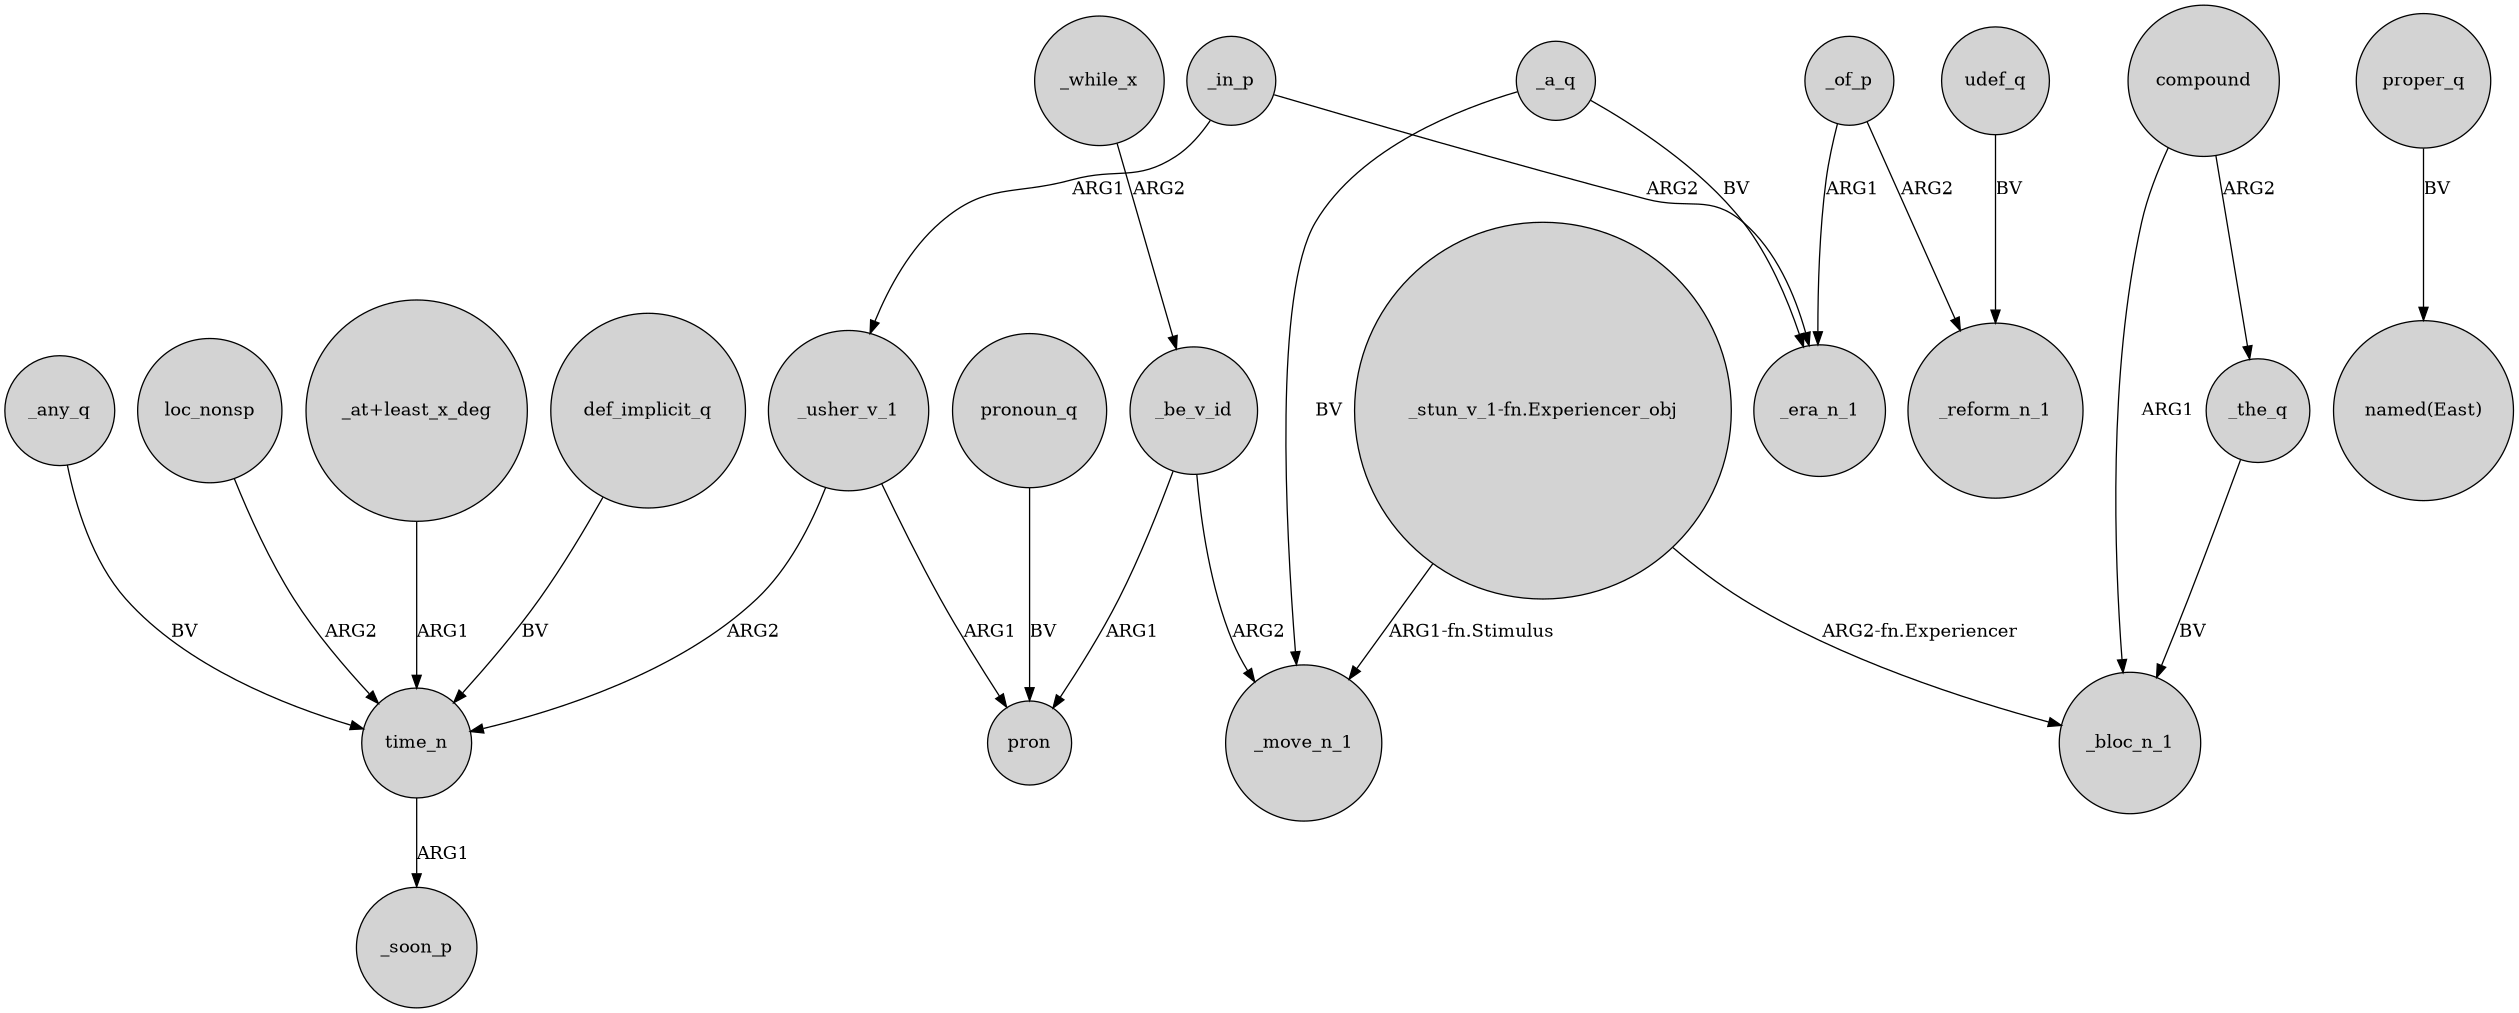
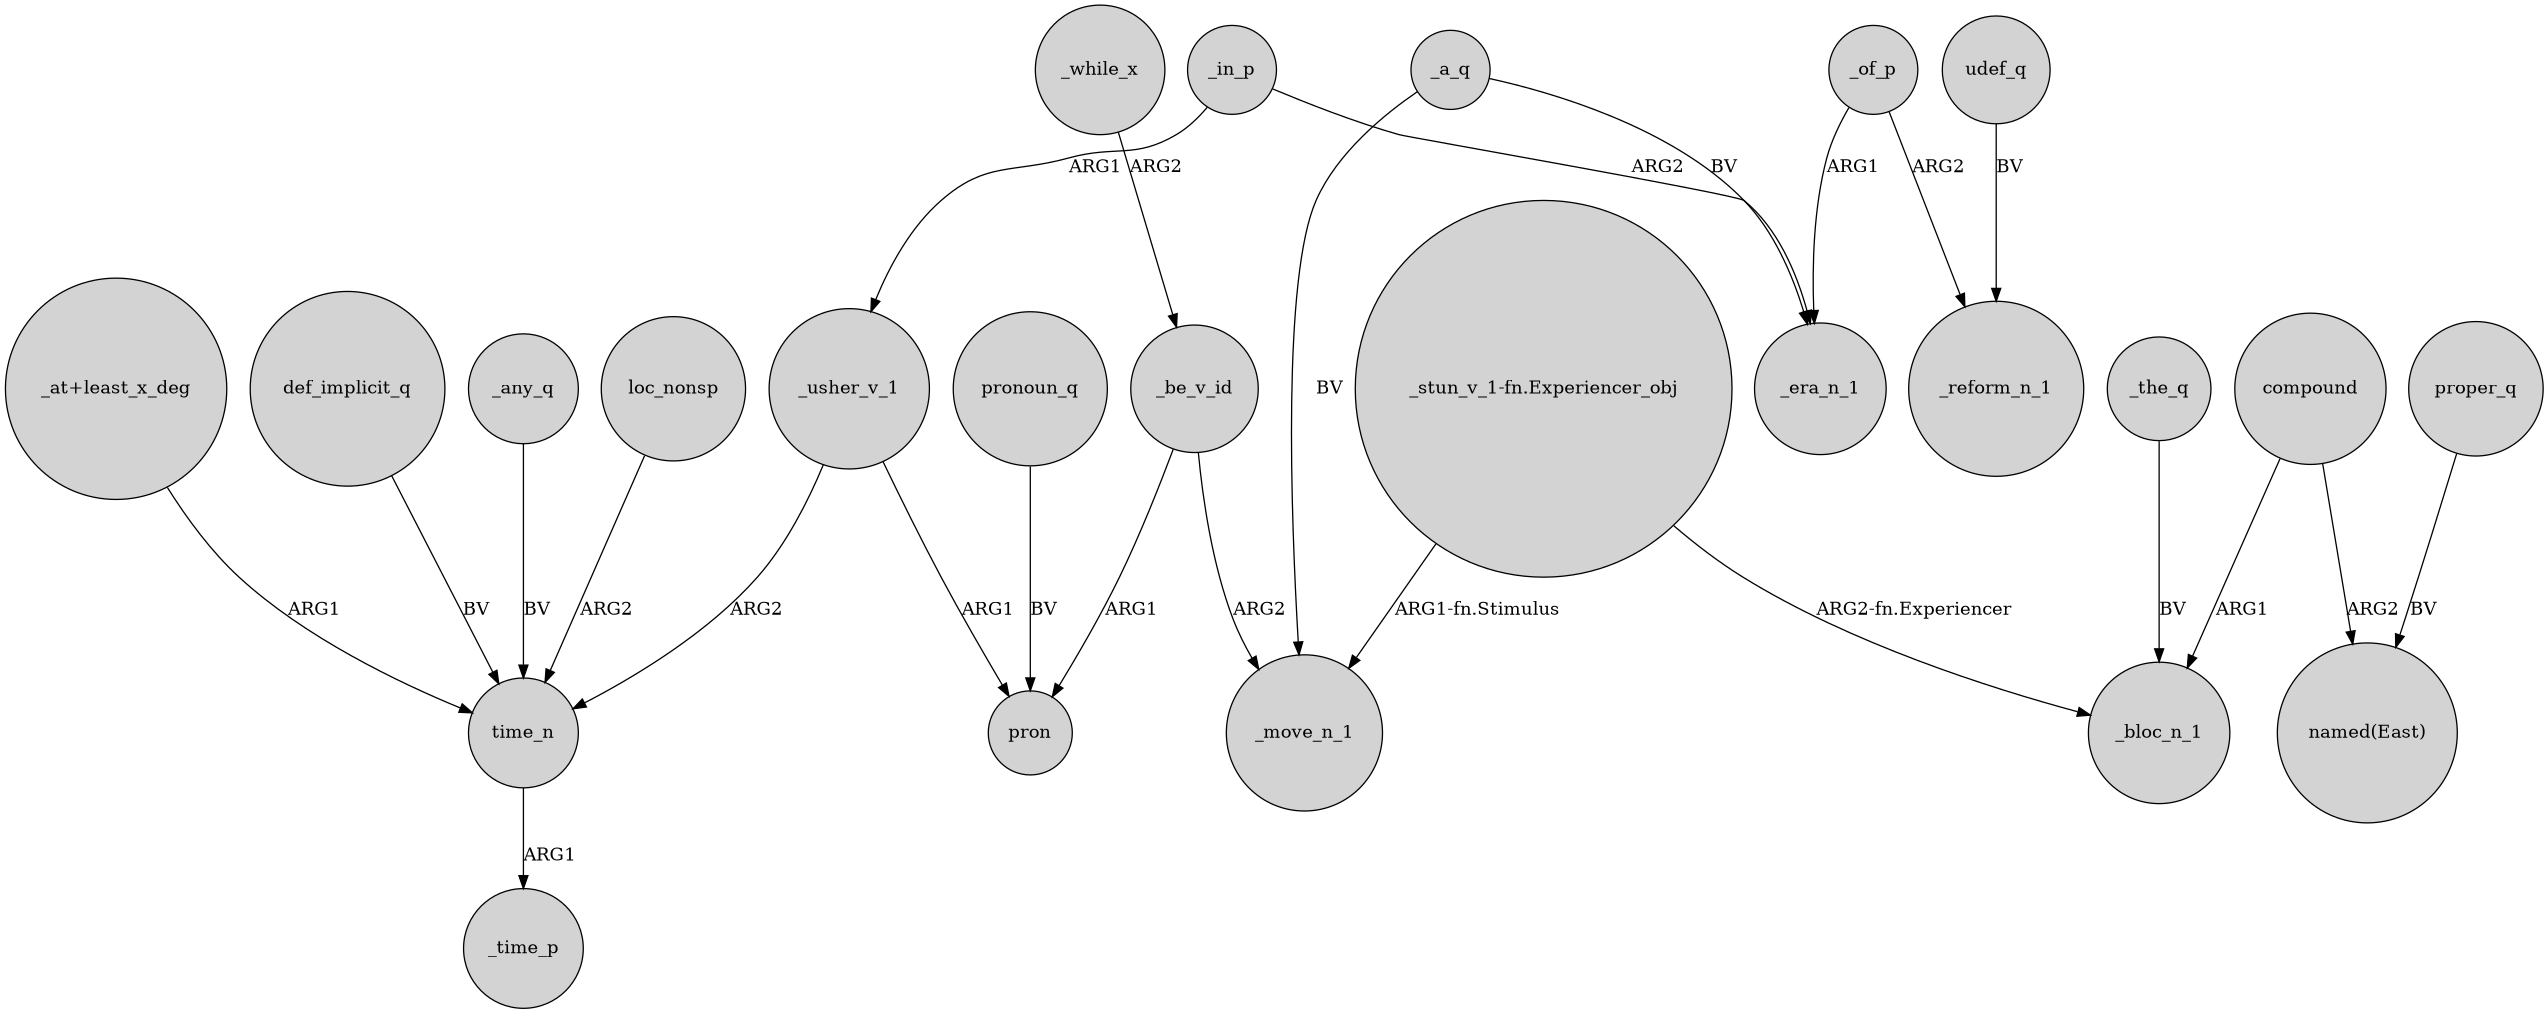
edge "compound" -> "_the_q": now "compound" -> "named(East)"
node "_soon_p": label "_soon_p" -> "_time_p"
